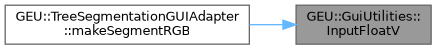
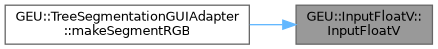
node "GEU::GuiUtilities:: InputFloatV": label "GEU::GuiUtilities:: InputFloatV" -> "GEU::InputFloatV:: InputFloatV"
